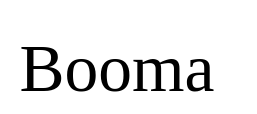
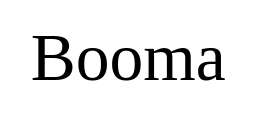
node "Booma": moved (117, 68) -> (128, 57)
